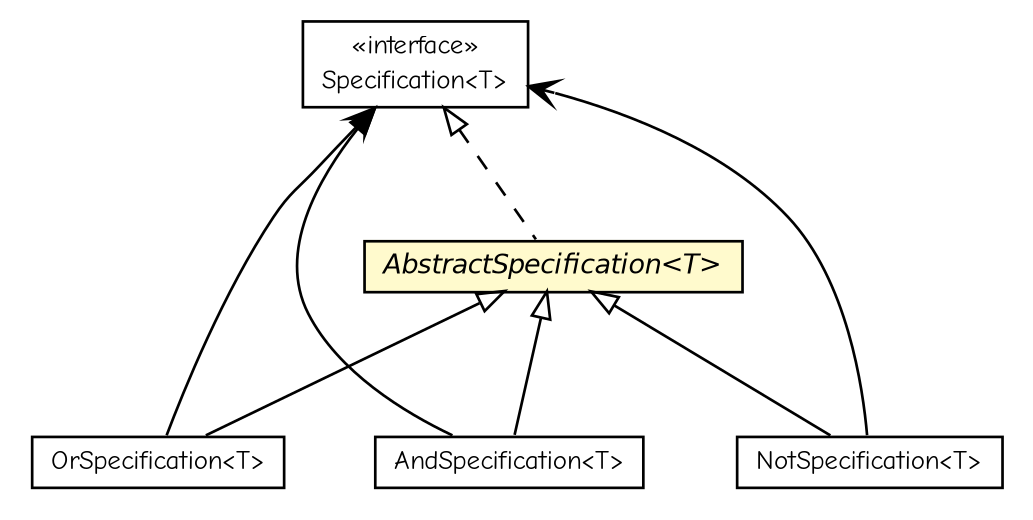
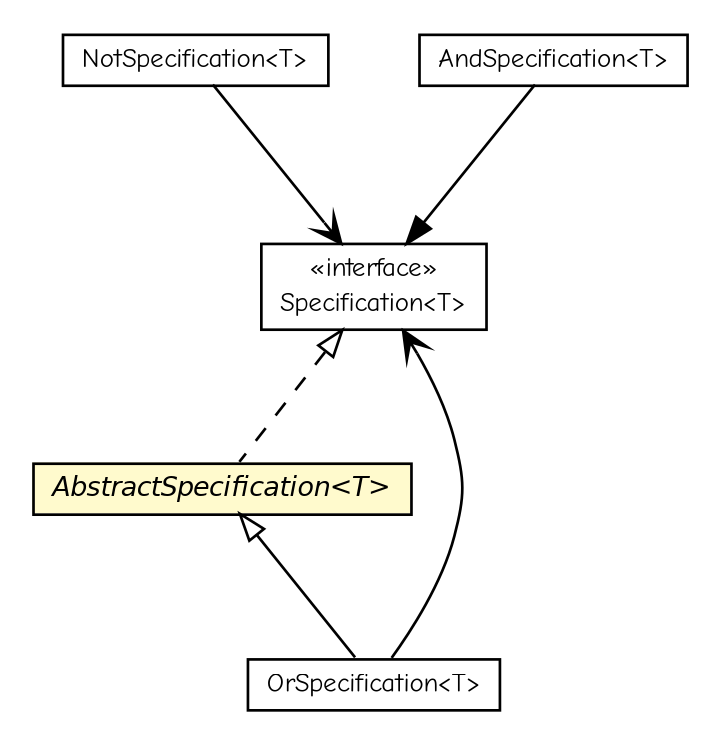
edge "NotSpecification<T>" -> "AbstractSpecification<T>": removed
edge "AndSpecification<T>" -> "AbstractSpecification<T>": removed
